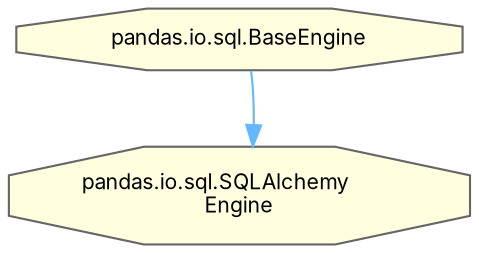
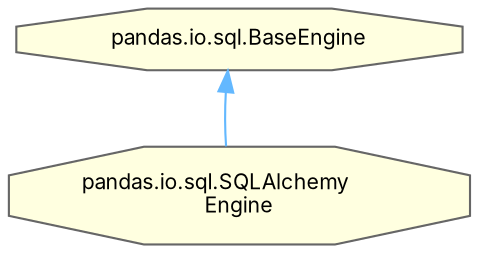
edge "pandas.io.sql.BaseEngine" -> "pandas.io.sql.SQLAlchemy Engine": reversed
